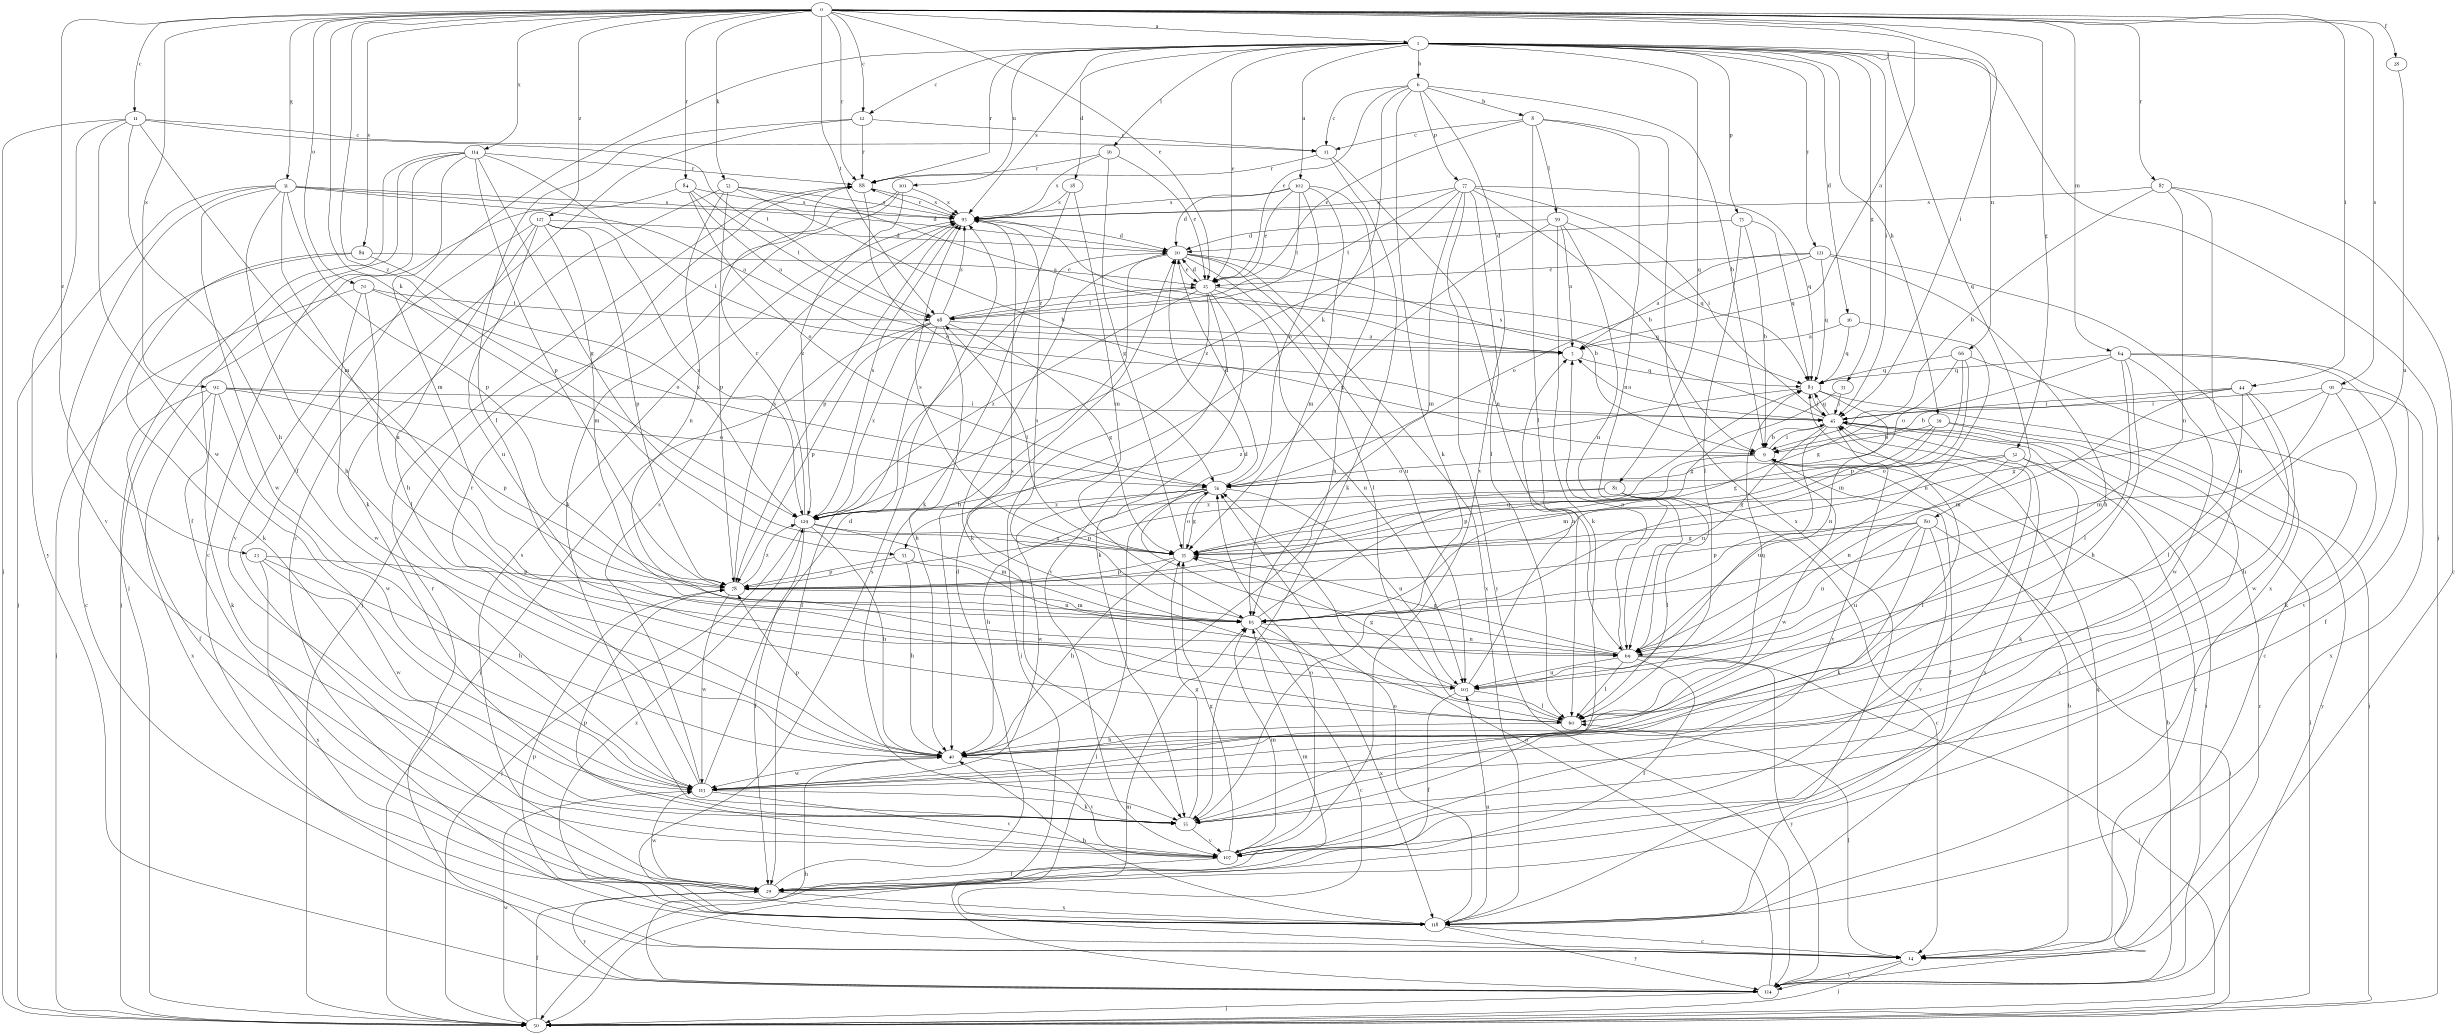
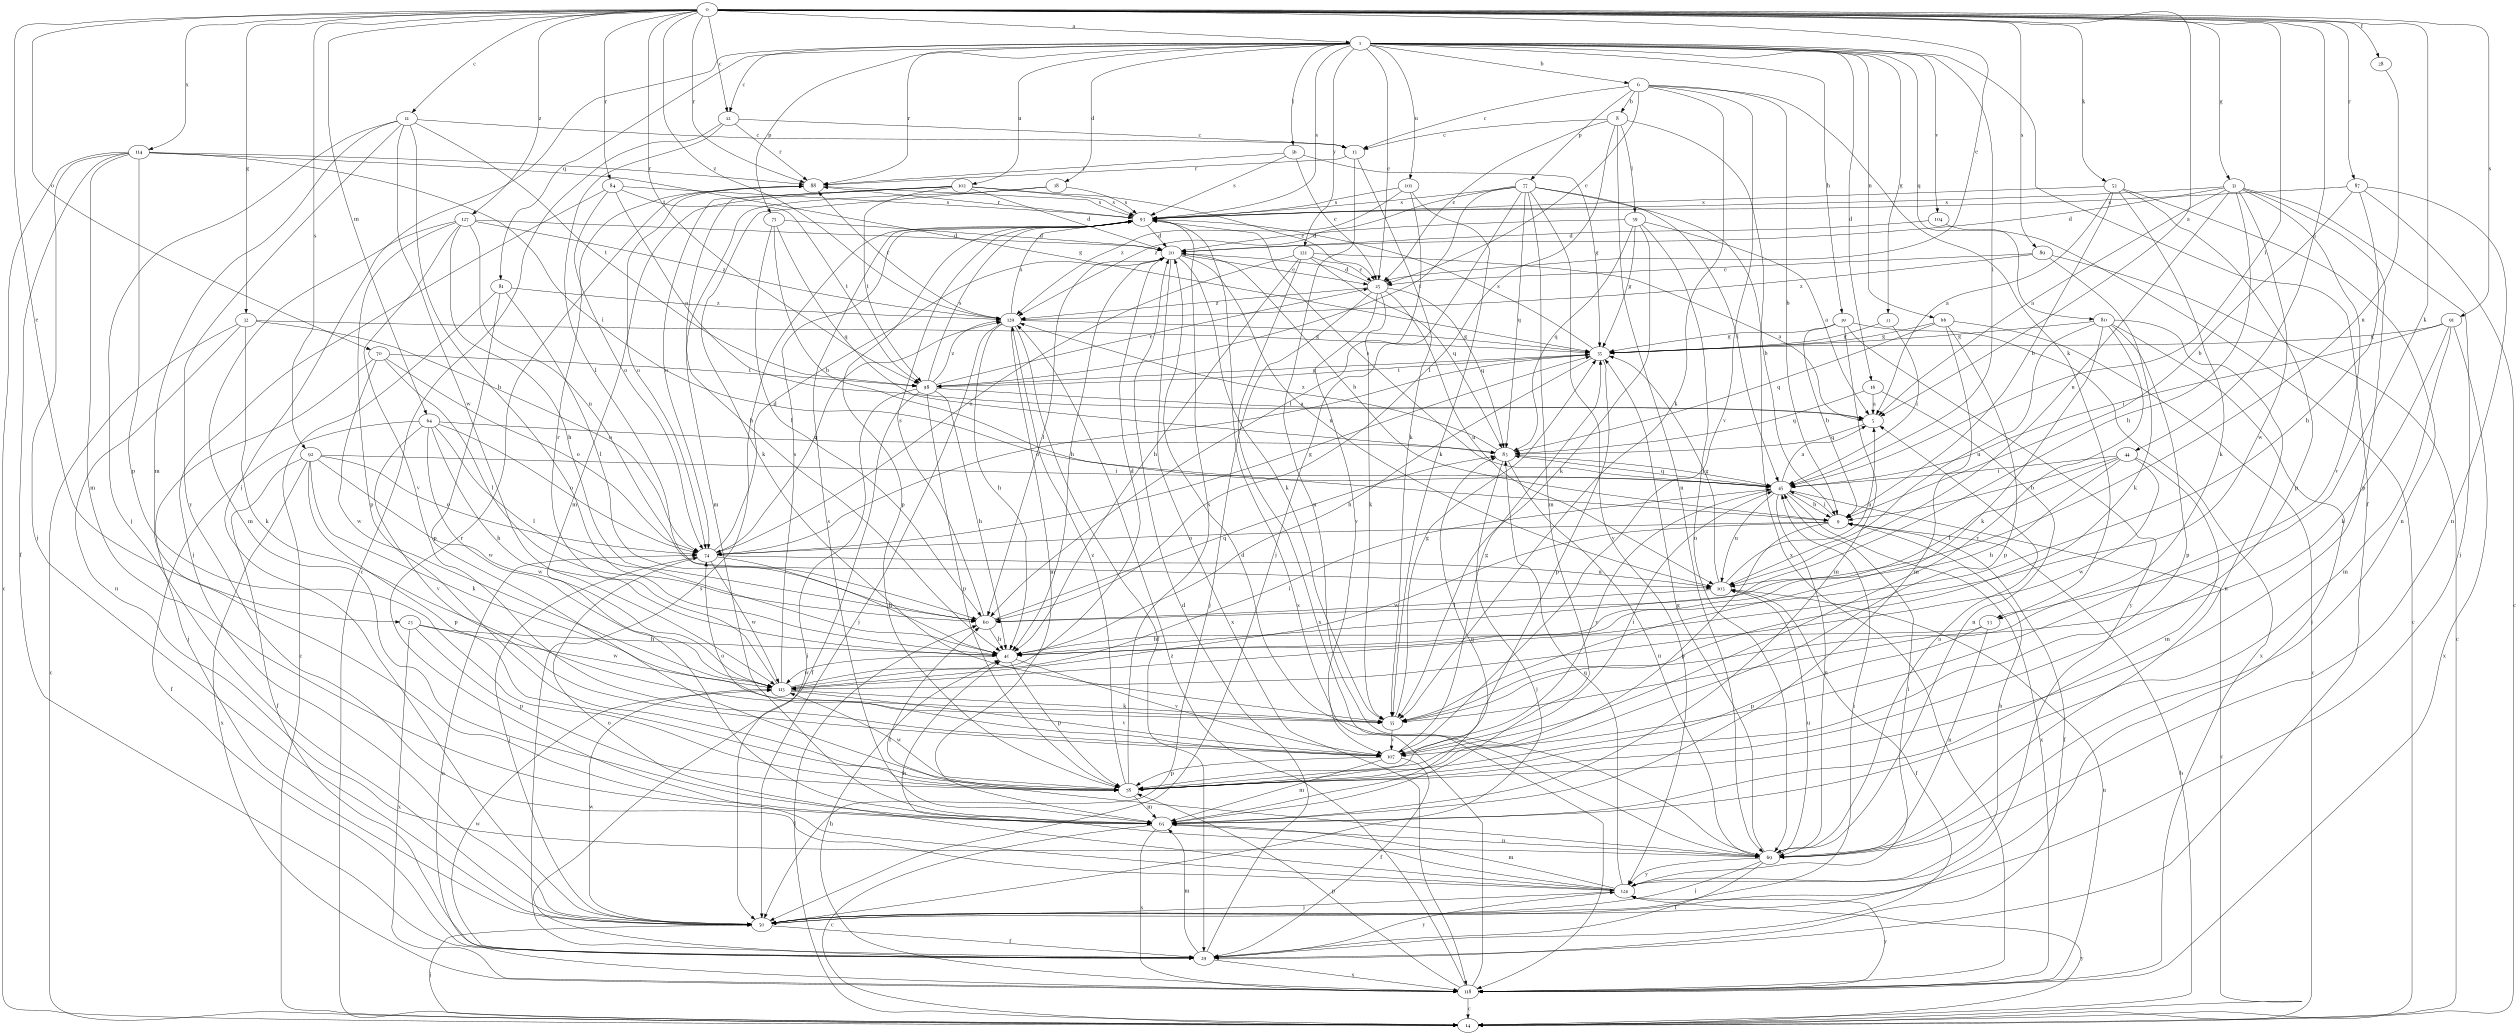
node "104": added
edge "25" -> "98": removed, label "t"
